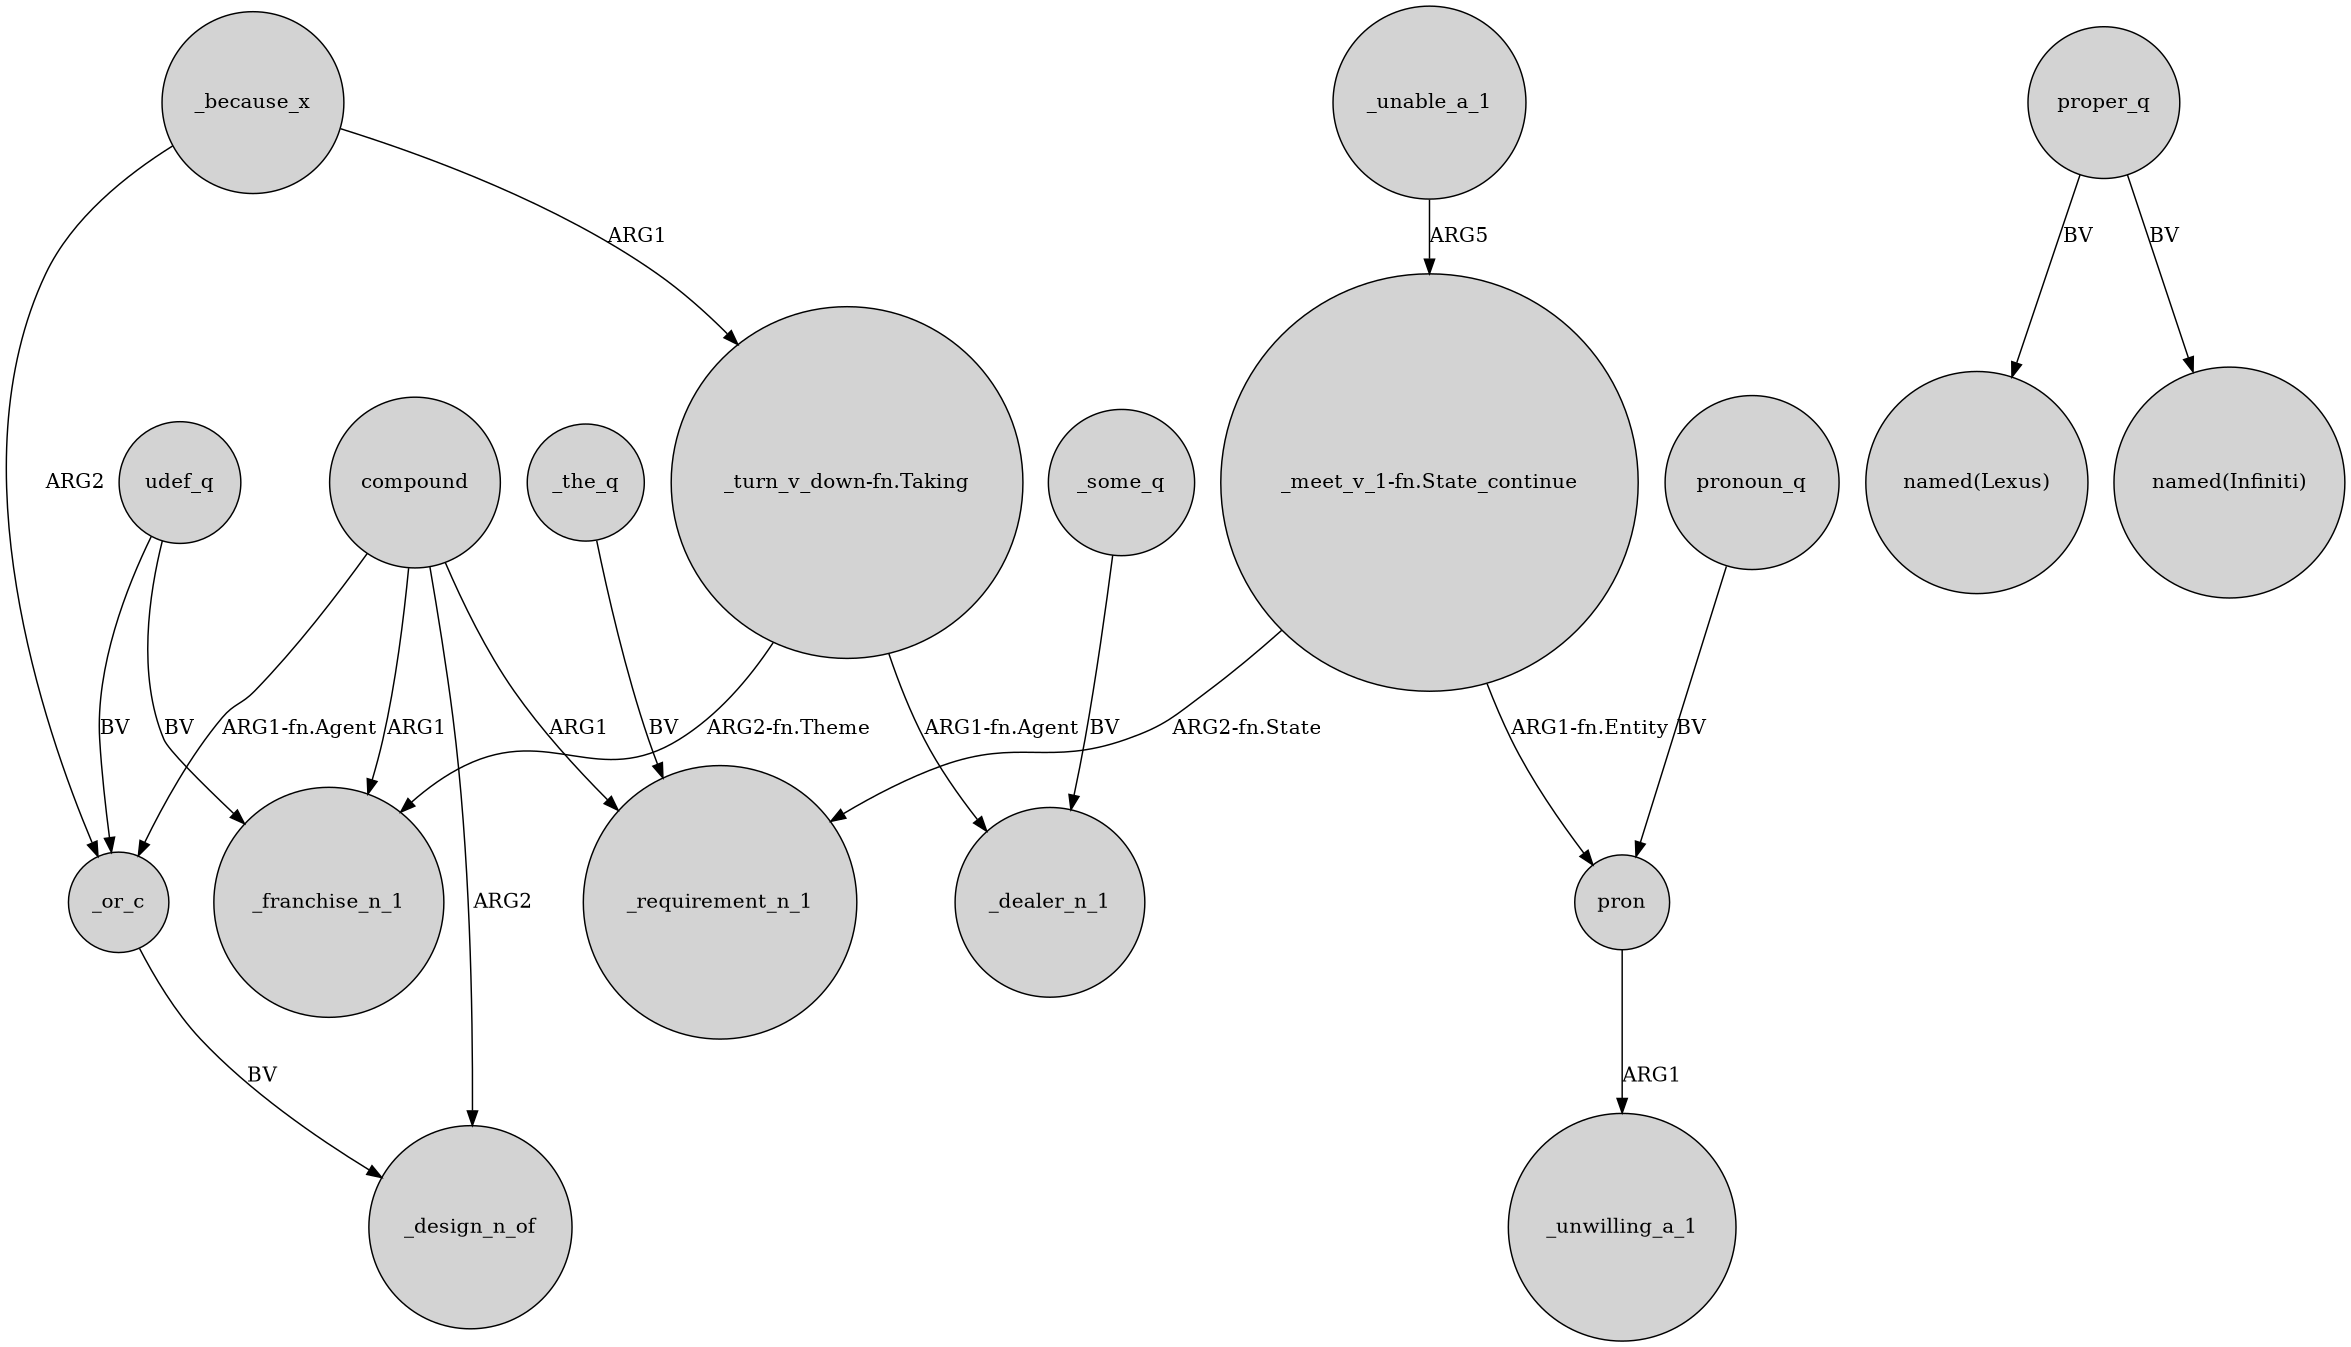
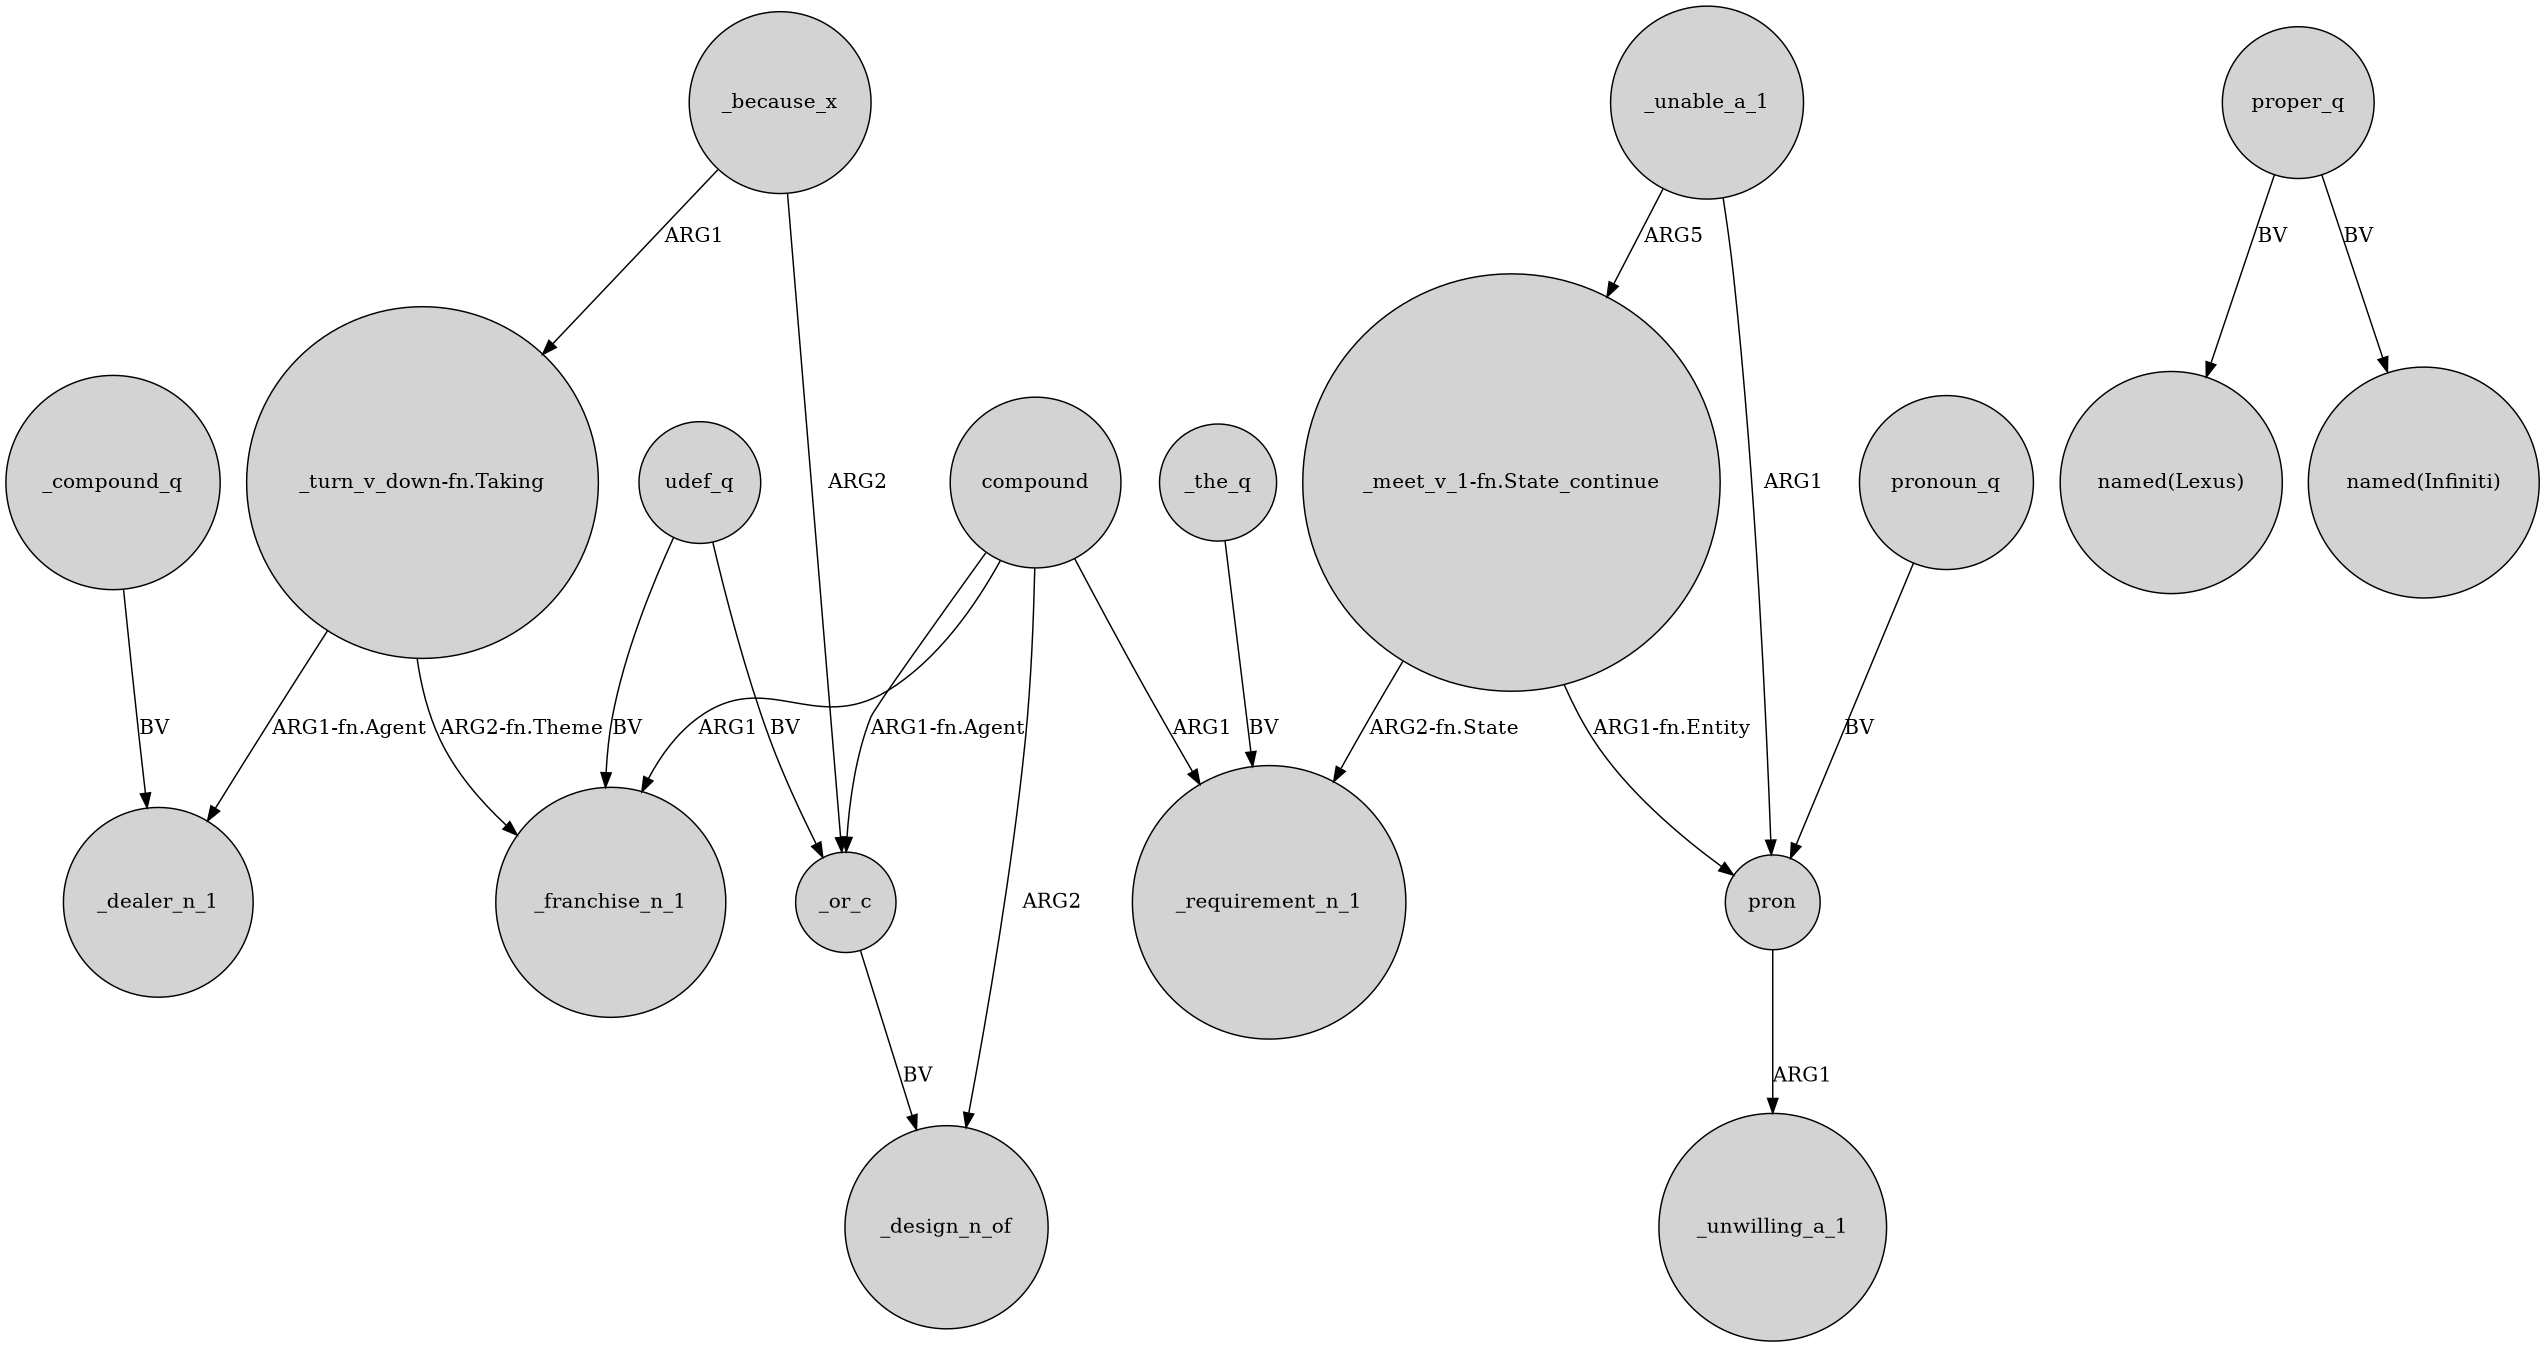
node "_some_q": label "_some_q" -> "_compound_q"
edge "_unable_a_1" -> "pron": added, label "ARG1"
